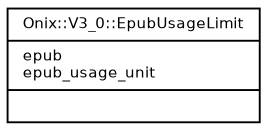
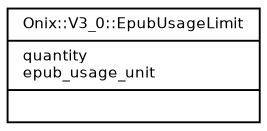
node "Onix::V3_0::EpubUsageLimit": text "epub" -> "quantity"
